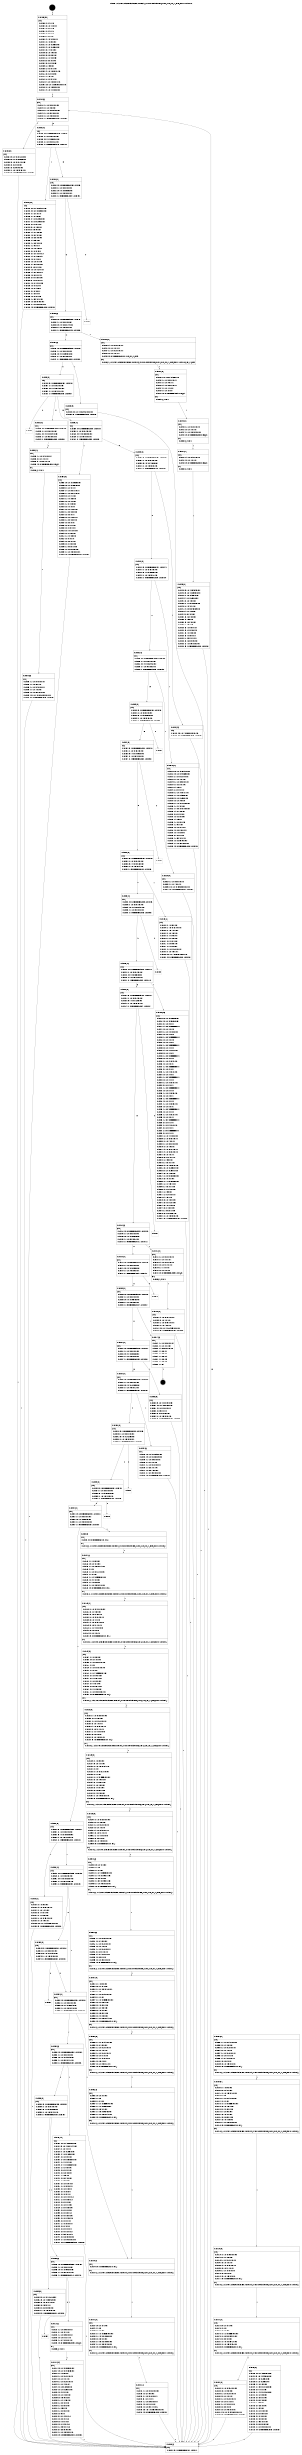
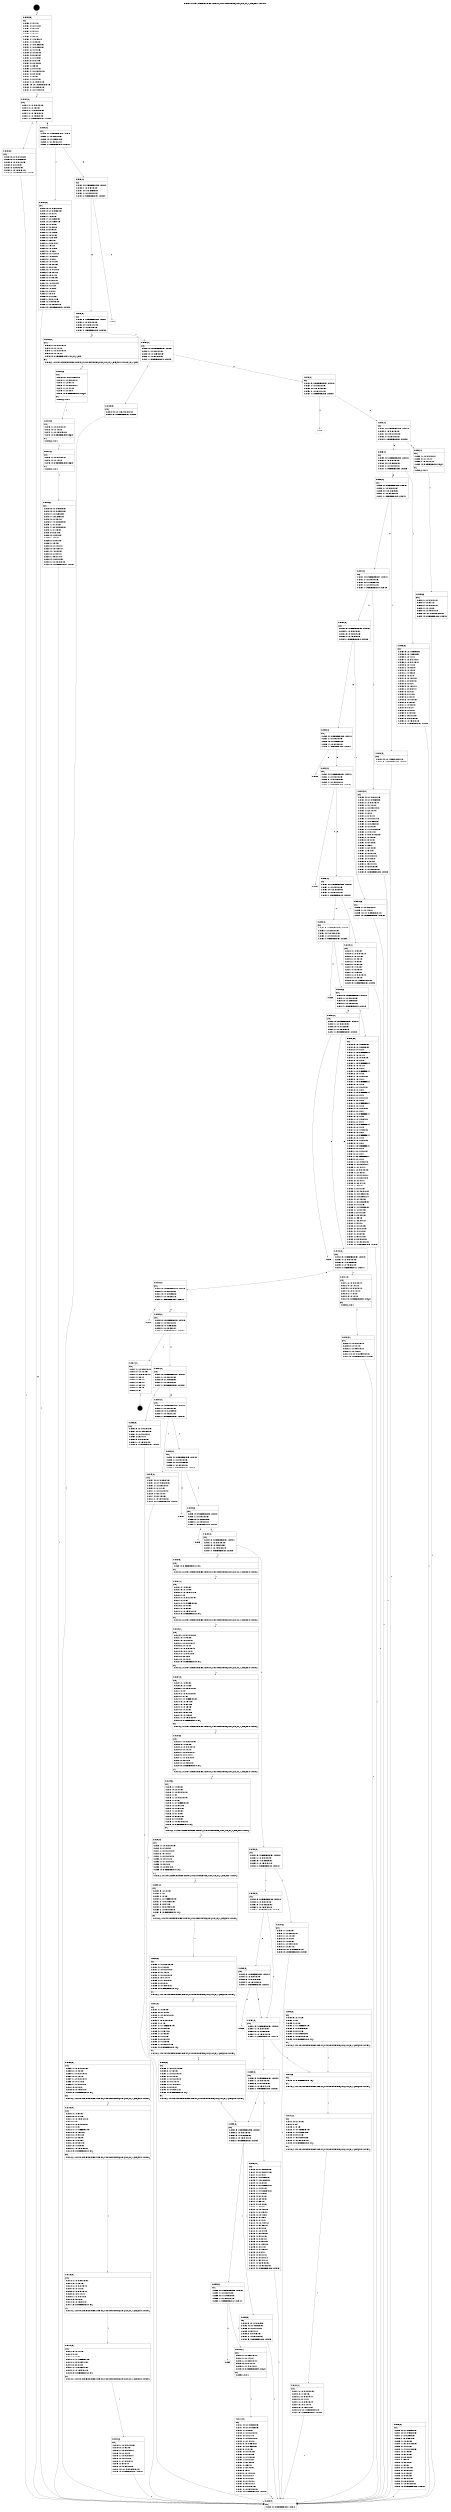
edge "0x401bfd [28]" -> "0x401c35 [28]": now "0x401c19 [28]" -> "0x401c35 [28]"
edge "0x402599 [38]" -> "0x4025bf [40]": now "0x402599 [38]" -> "0x401eb9 [28]"
